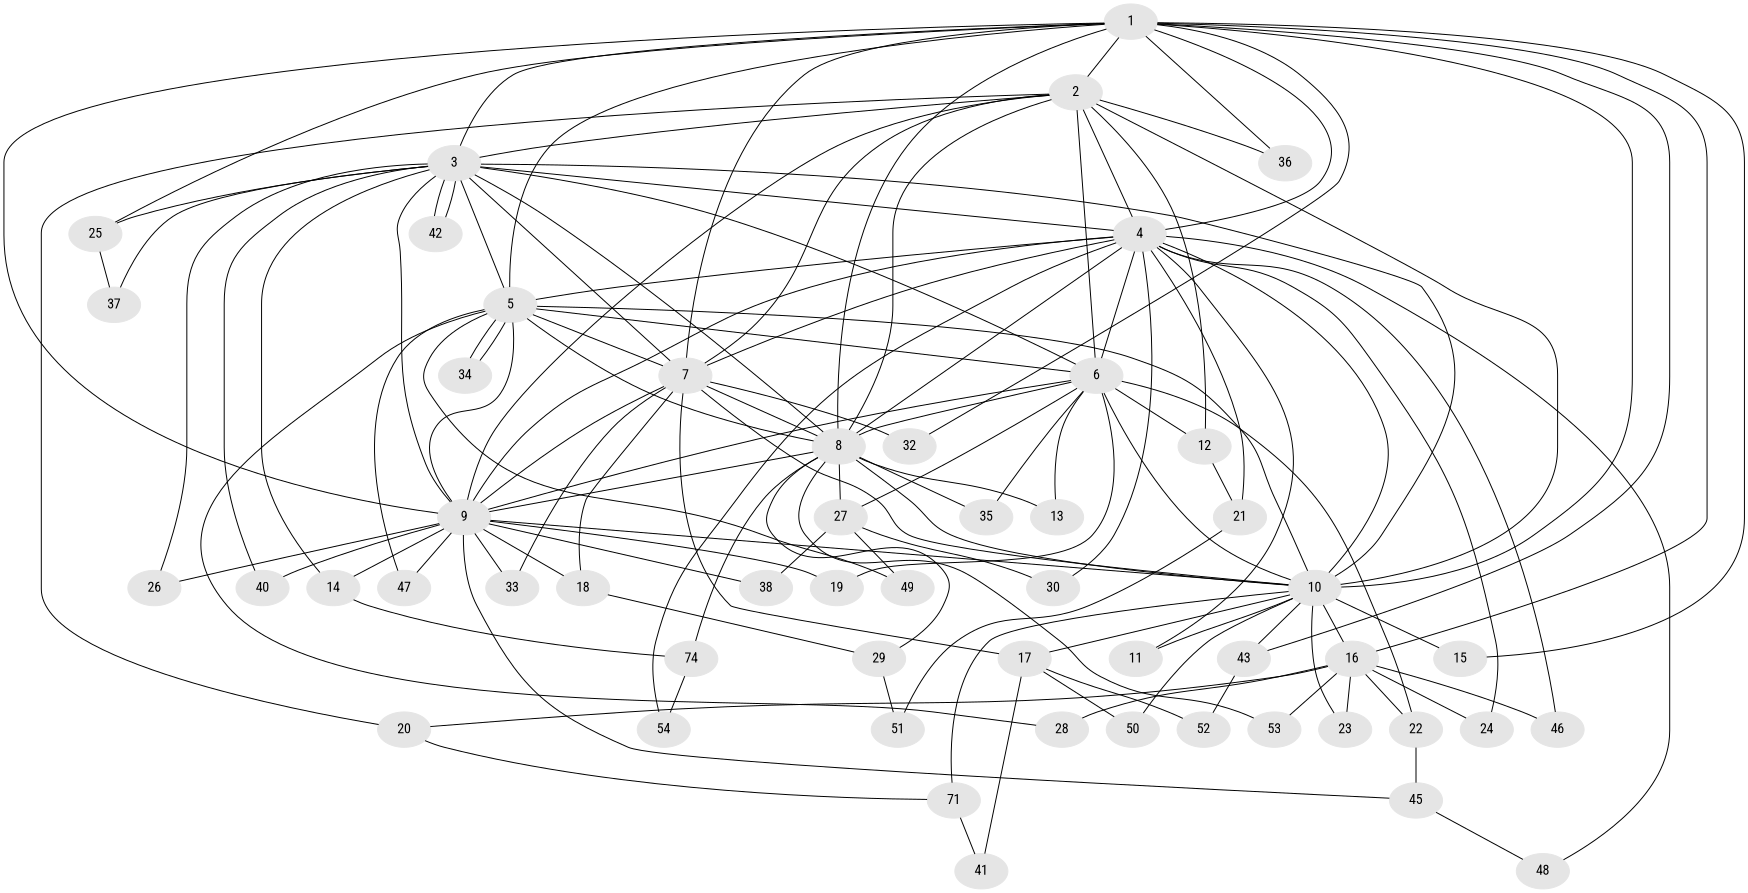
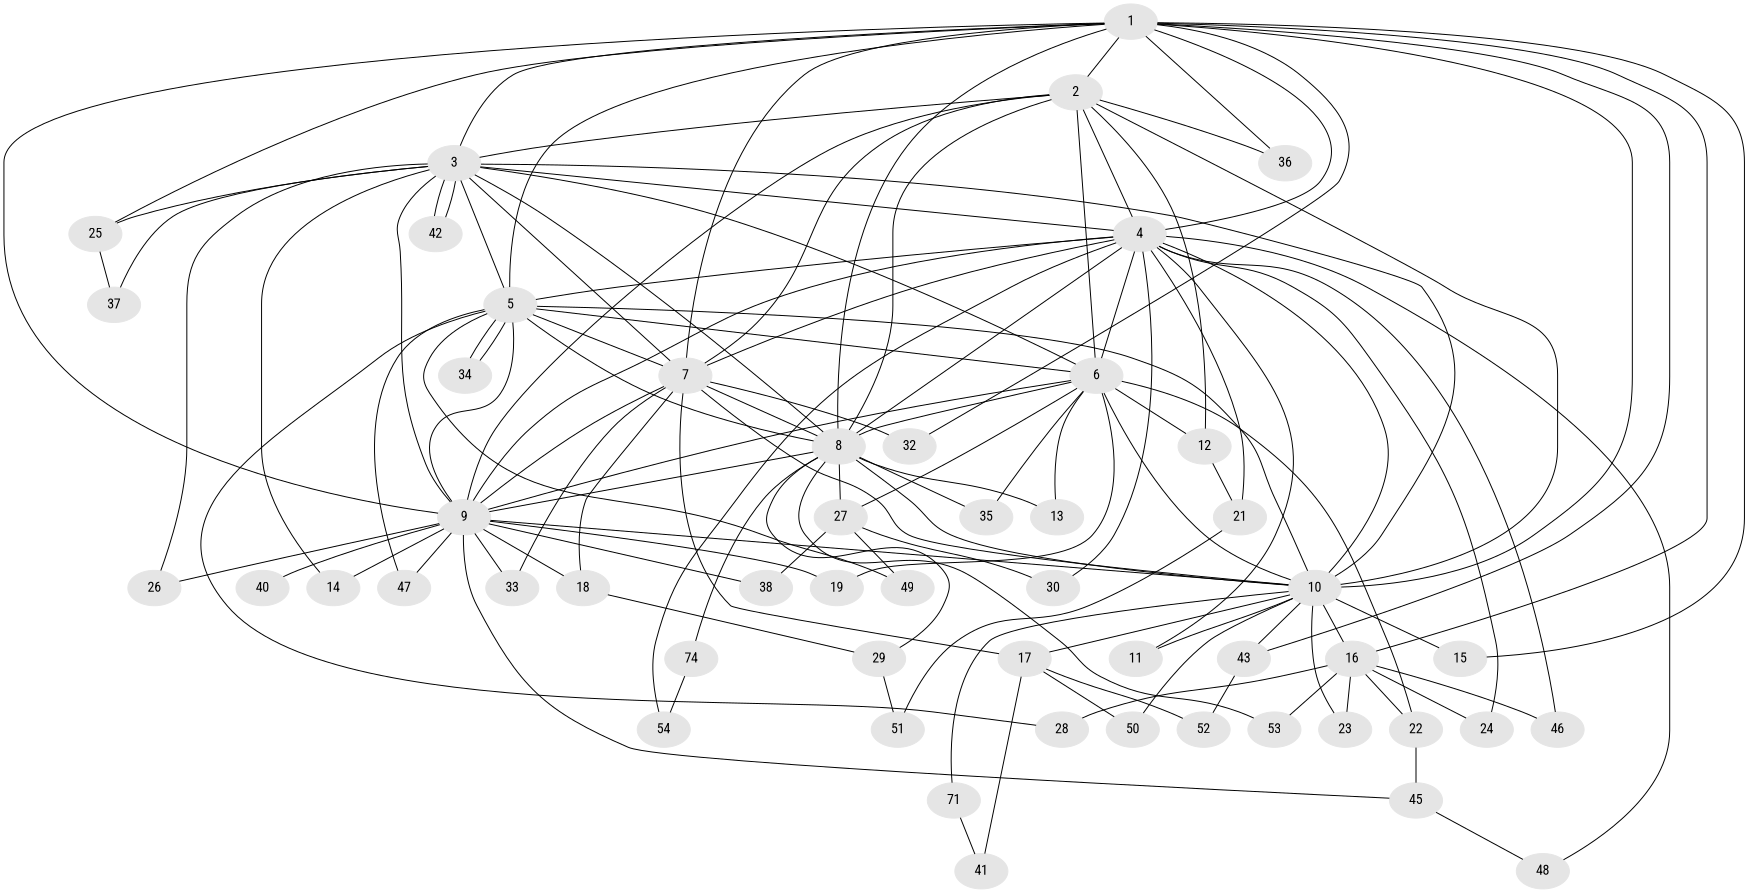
edge "3" -- "40": removed
edge "14" -- "74": removed
node "20": removed
